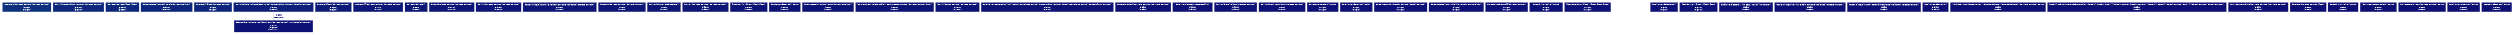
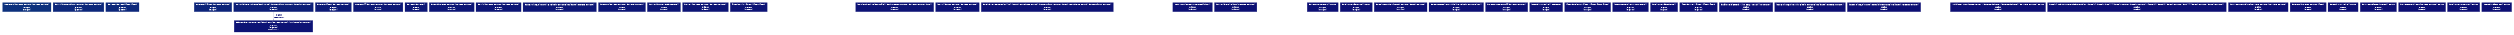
node "b2ContactSolver::SolveVelocityConstraints() 5.54% (5.54%)": removed
node "b2Shape::GetType() const 1.51% (1.51%)": removed
node "b2ContactSolver::SolvePositionConstraints() 1.51% (1.51%)": removed
node "b2TestOverlap(b2AABB const&, b2AABB const&) 1.09% (1.09%)": removed
node "b2DynamicTree::InsertLeaf(int) 0.92% (0.92%)": label "b2DynamicTree::InsertLeaf(int) 0.92% (0.92%)" -> "b2DynamicTree::InsertLeaf(draw) 0.92% (0.92%)"
node "b2World::SolveTOI(b2TimeStep const&) 0.84% (0.84%)": removed
node "b2PairLessThan(b2Pair const&, b2Pair const&) 0.76% (0.76%)": label "b2PairLessThan(b2Pair const&, b2Pair const&) 0.76% (0.76%)" -> "b2PairLessThan(b2Pair const&, b2Pair const&) 0.76% (0.74%)"
node "b2Body::IsActive() const 0.76% (0.76%)": label "b2Body::IsActive() const 0.76% (0.76%)" -> "b2Body::IsActive() operator 0.76% (0.76%)"
node "b2ContactSolver::WarmStart() 0.67% (0.67%)": added
node "b2Fixture::GetNext() 0.59% (0.59%)": removed
node "b2AABB::TestOverlap() const 0.50% (0.50%)": label "b2AABB::TestOverlap() const 0.50% (0.50%)" -> "b2AABB::GetPerimeter() const 0.50% (0.50%)"
